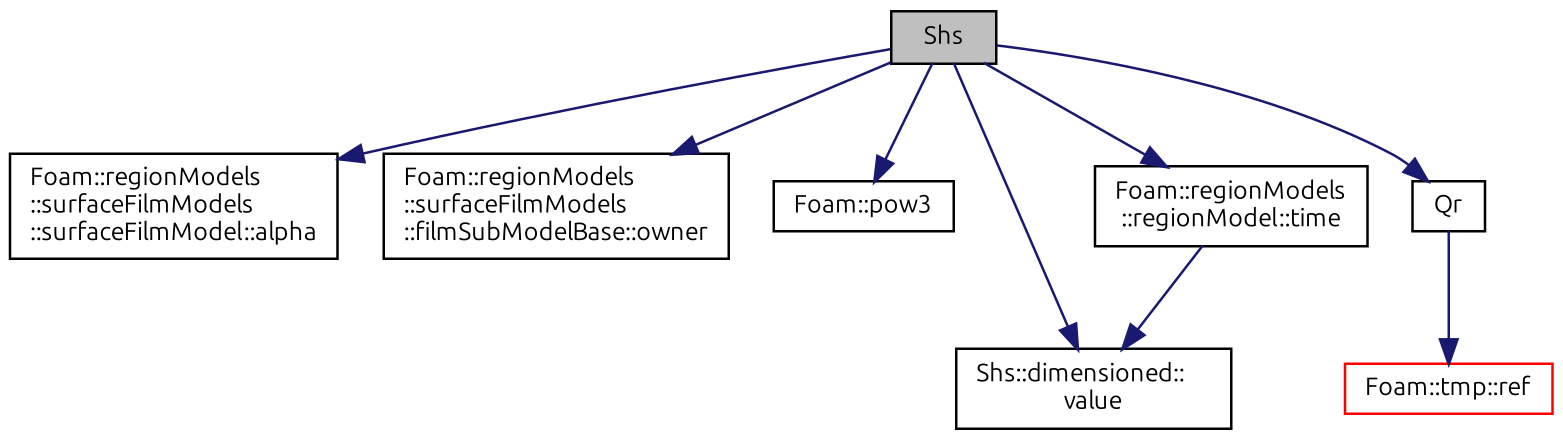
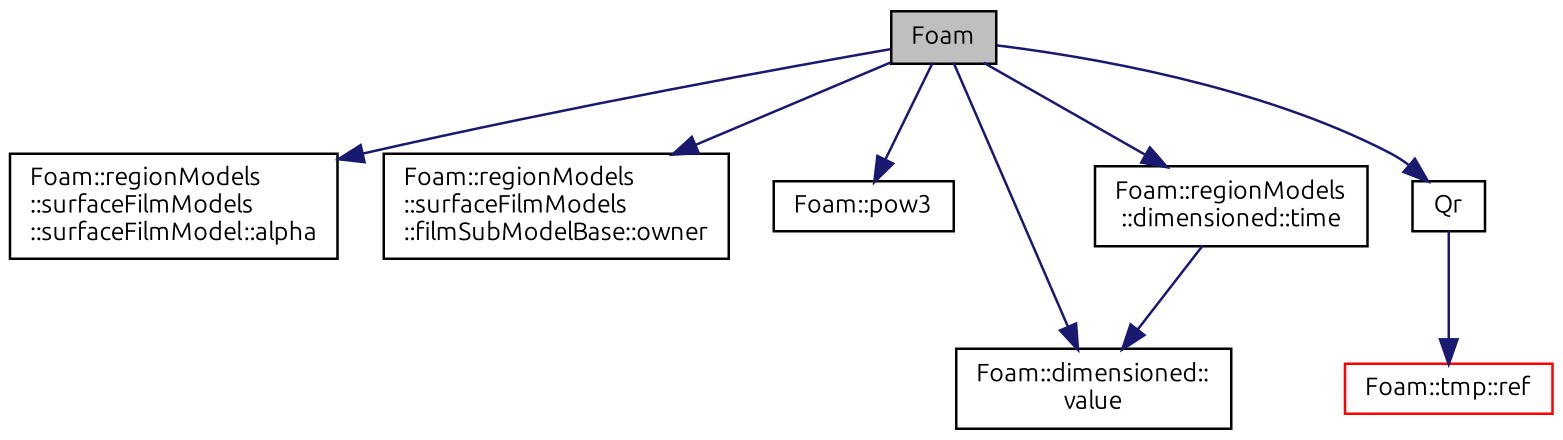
node "Shs": label "Shs" -> "Foam"
node "Foam::regionModels ::regionModel::time": label "Foam::regionModels ::regionModel::time" -> "Foam::regionModels ::dimensioned::time"
node "Shs::dimensioned:: value": label "Shs::dimensioned:: value" -> "Foam::dimensioned:: value"
